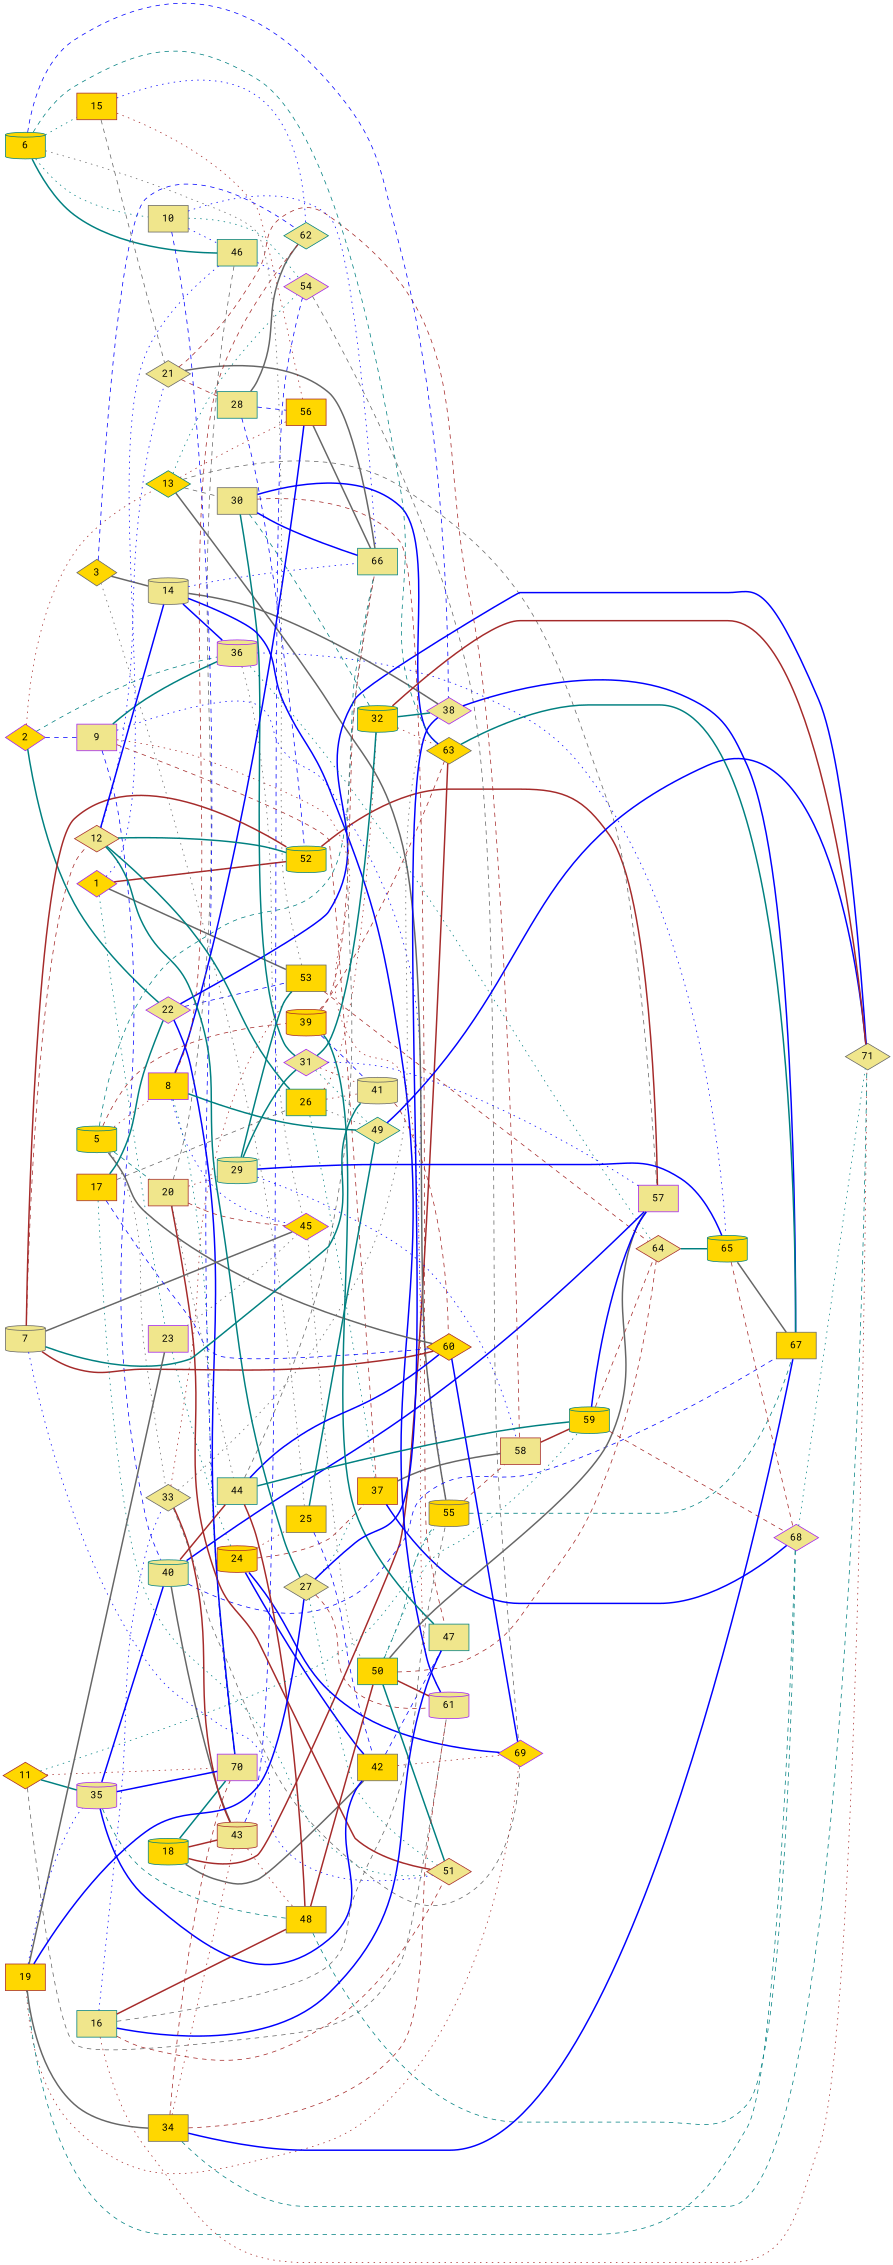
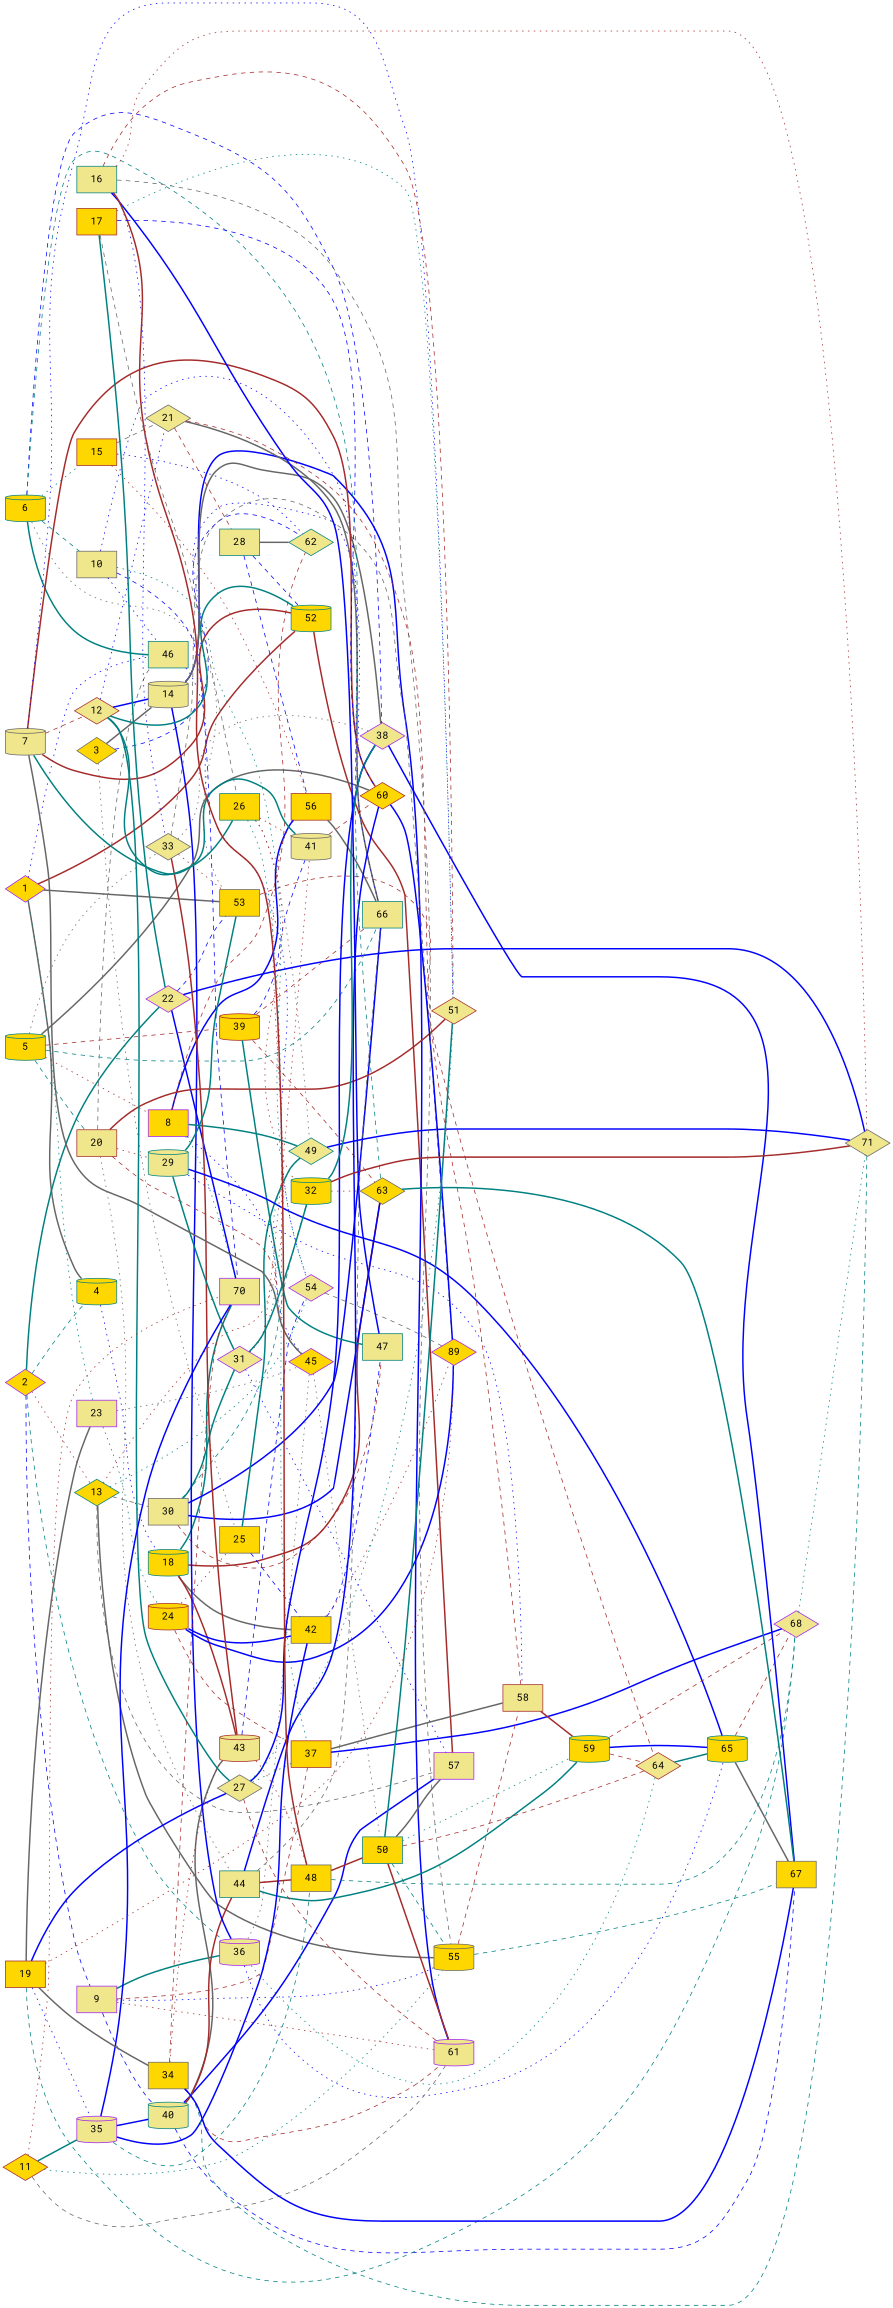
edge "6" -- "10": style dotted -> dashed
node "4": added
edge "57" -- "59": now "65" -- "59"
node "69": label "69" -> "89"
